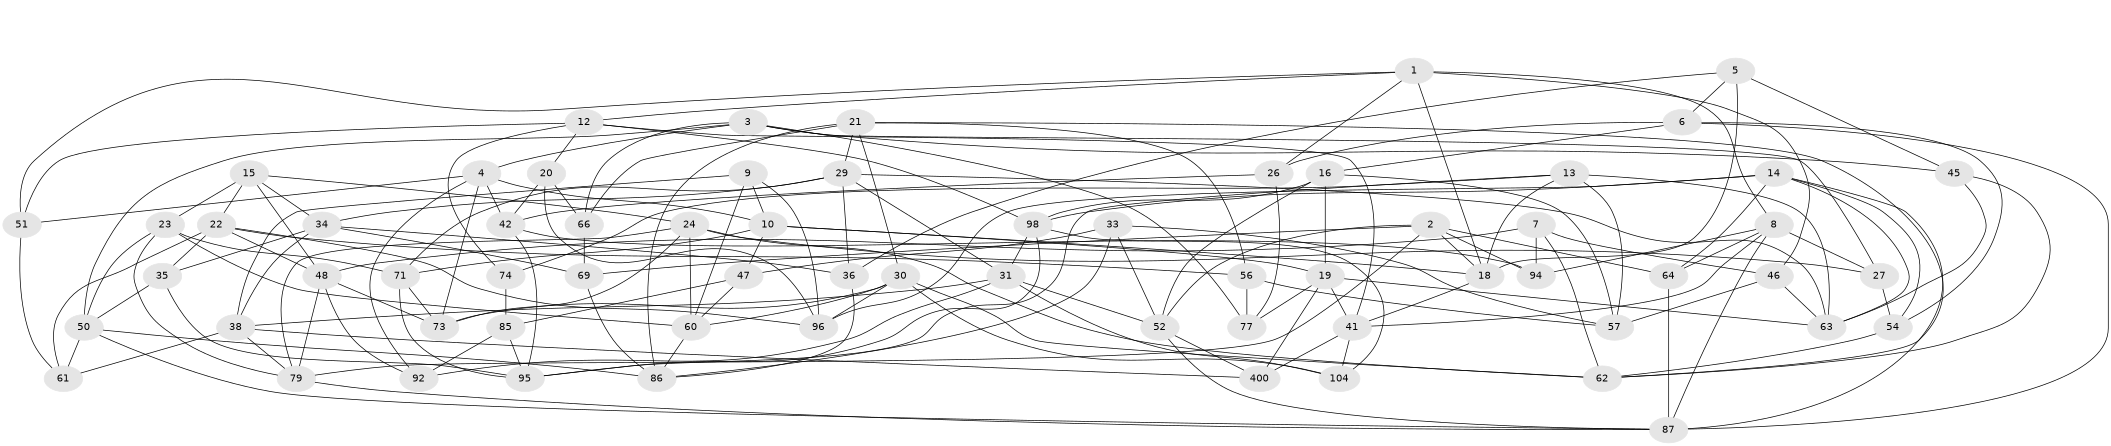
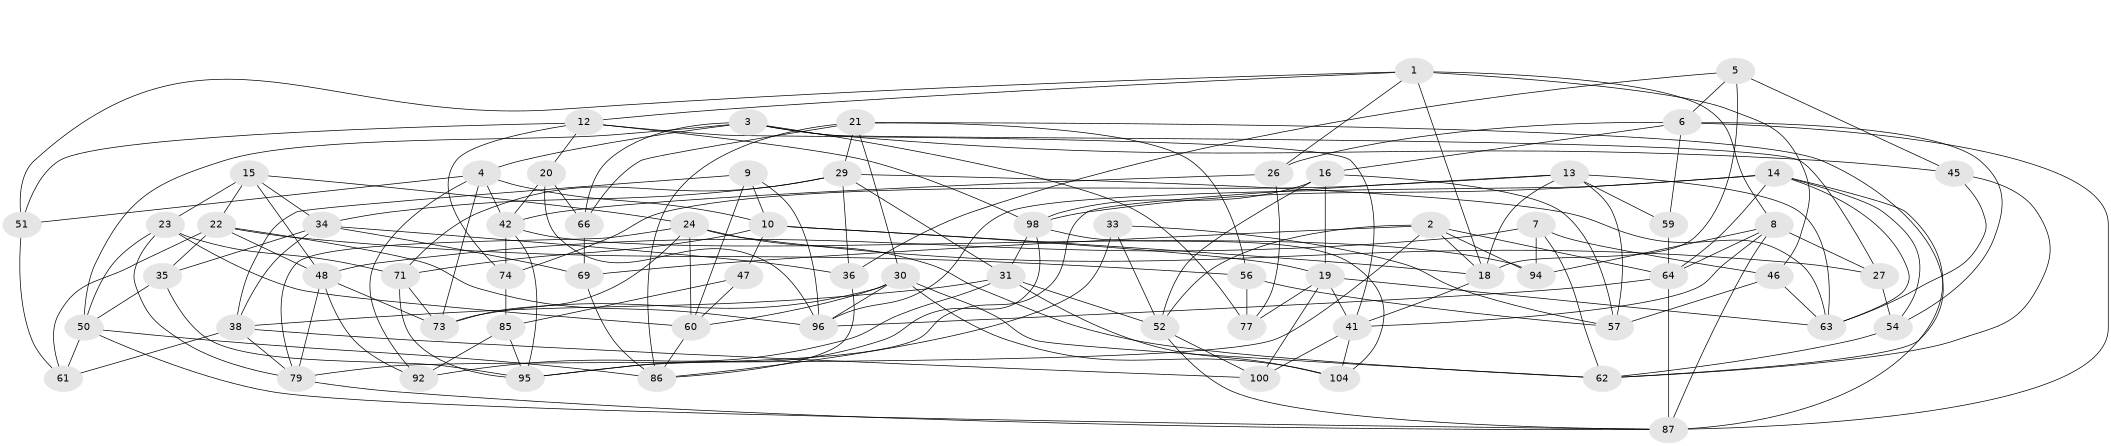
node "59": added
edge "42" -- "74": added
edge "33" -- "47": removed
edge "64" -- "96": added
node "400": label "400" -> "100"
